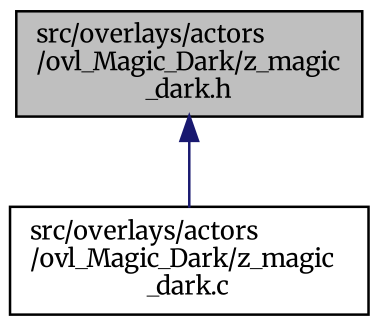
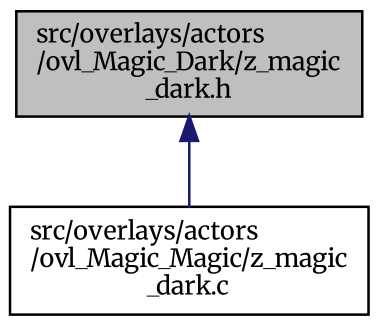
node "src/overlays/actors /ovl_Magic_Dark/z_magic _dark.c": label "src/overlays/actors /ovl_Magic_Dark/z_magic _dark.c" -> "src/overlays/actors /ovl_Magic_Magic/z_magic _dark.c"
